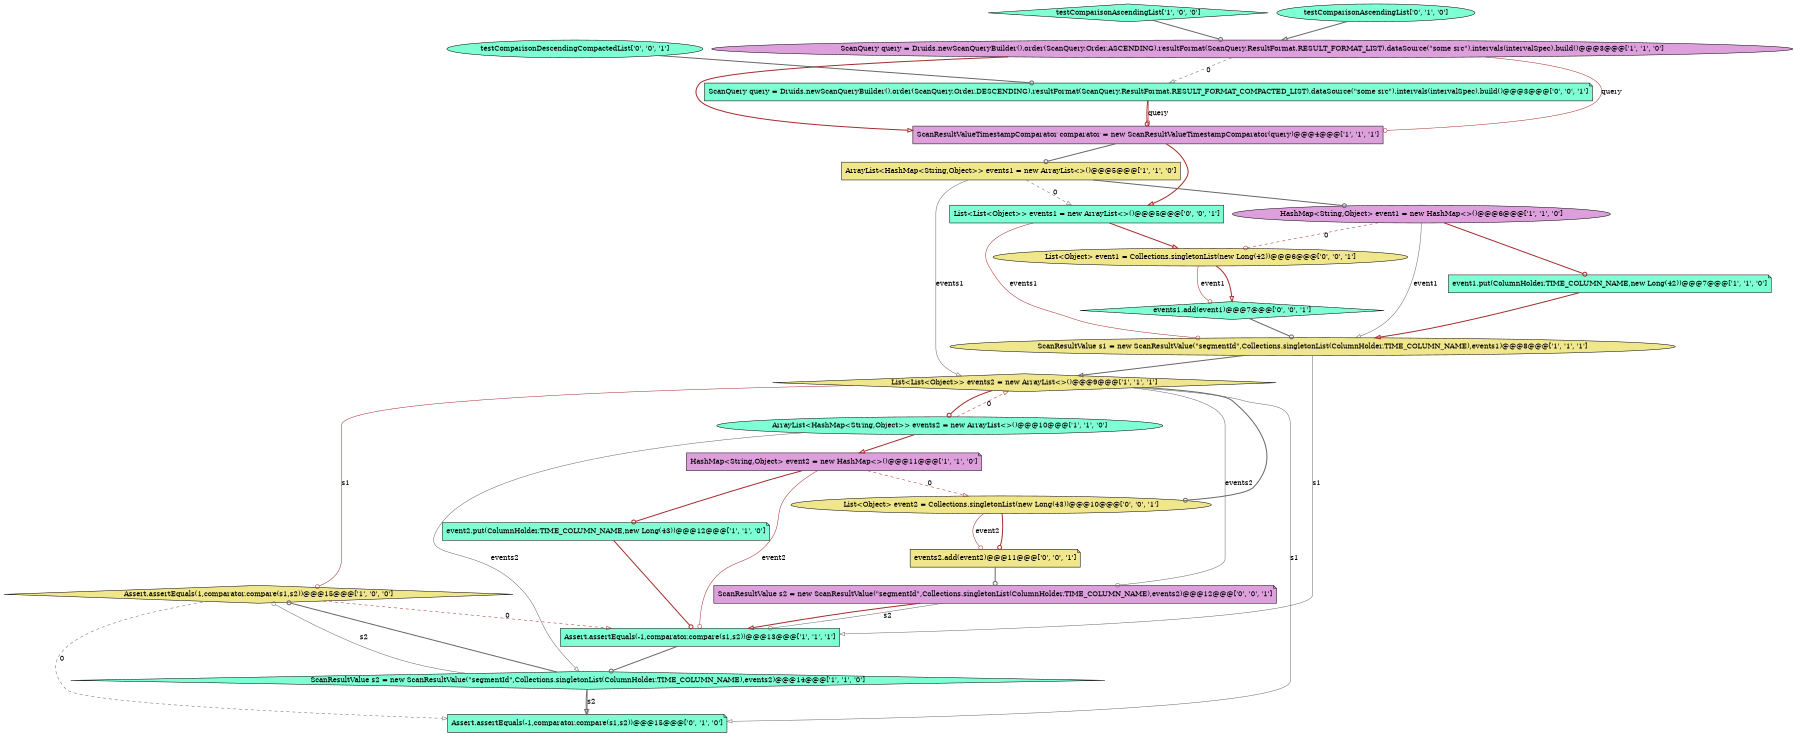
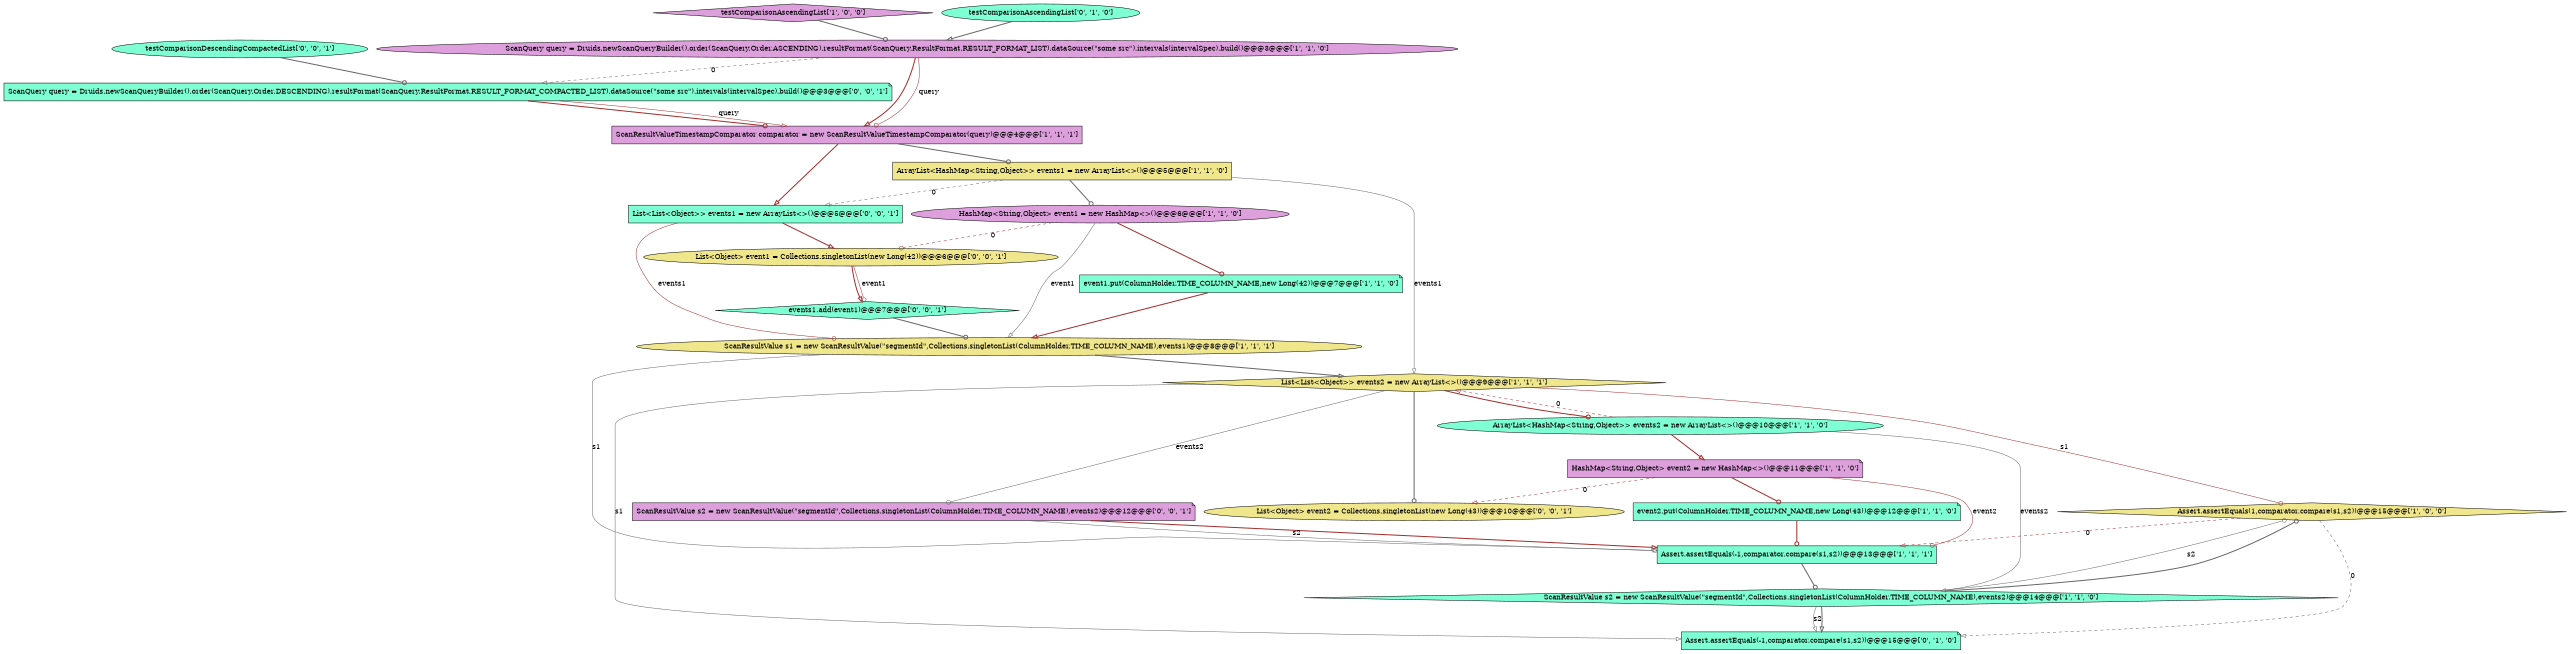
node "testComparisonAscendingList['1', '0', '0']": fillcolor aquamarine -> plum
node "events2.add(event2)@@@11@@@['0', '0', '1']": removed
